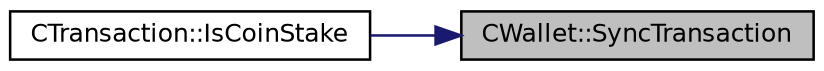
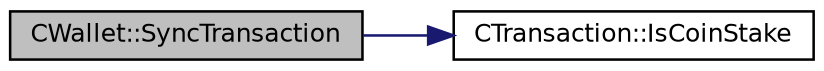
edge "CTransaction::IsCoinStake" -> "CWallet::SyncTransaction": reversed
